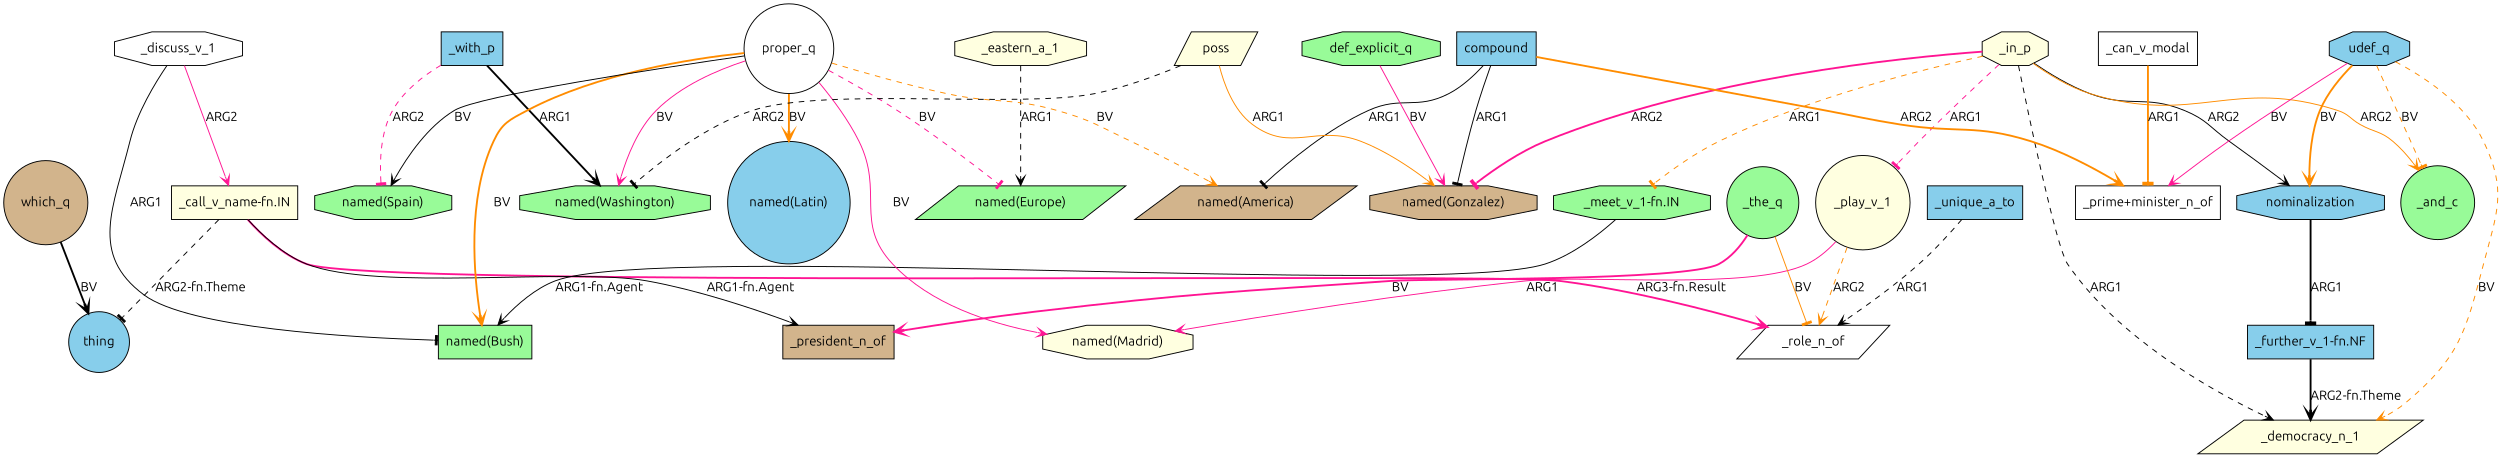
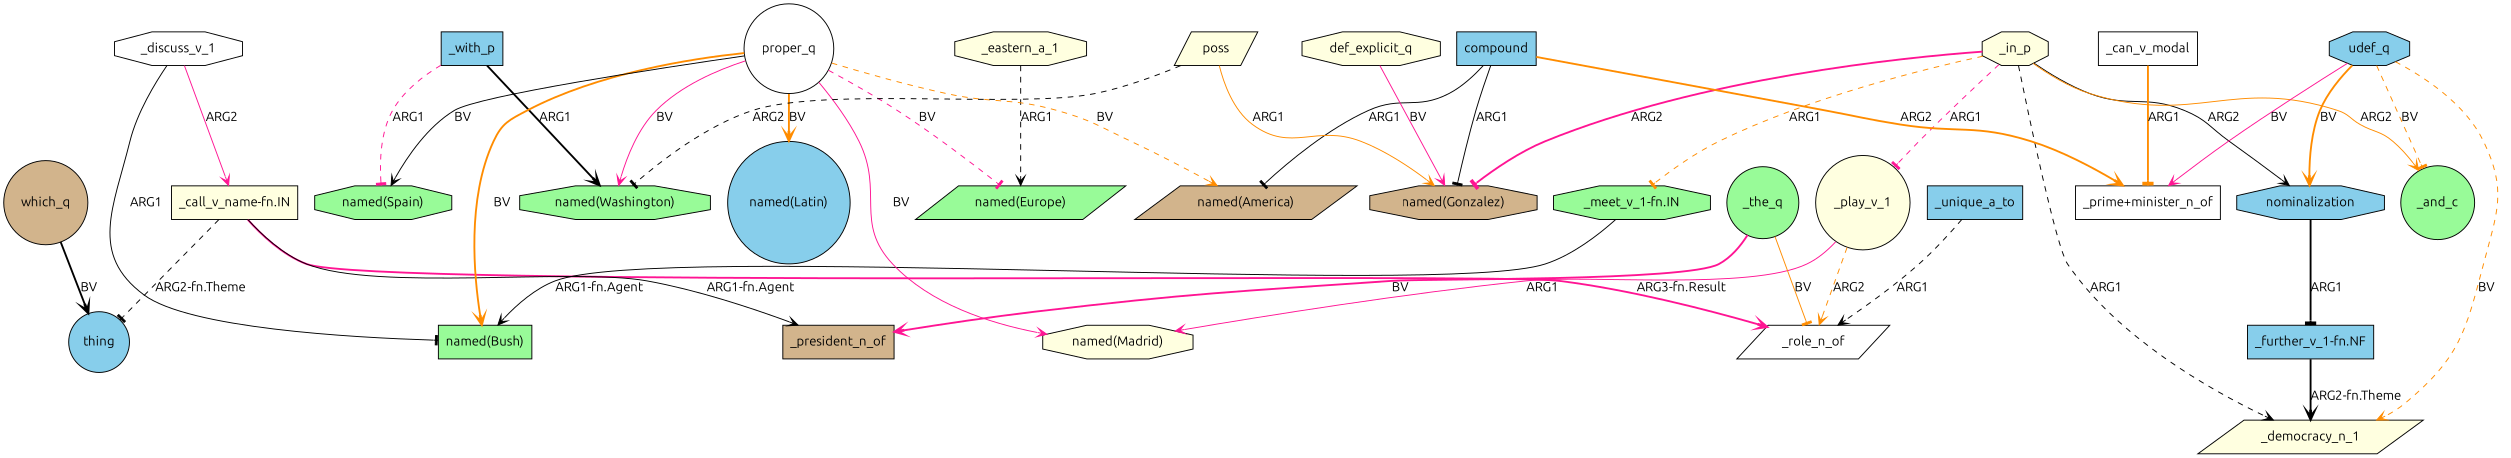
node "def_explicit_q": fillcolor palegreen -> lightyellow
edge "_with_p" -> "named(Spain)": label "ARG2" -> "ARG1"
